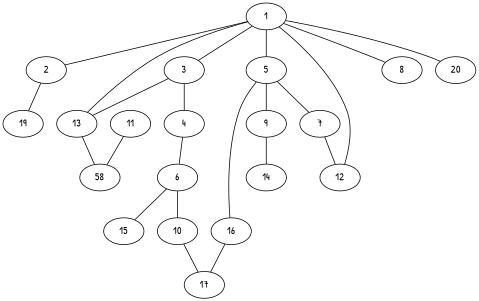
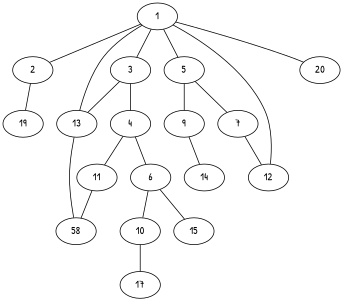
node "8": removed
edge "4" -- "11": added
node "16": removed
